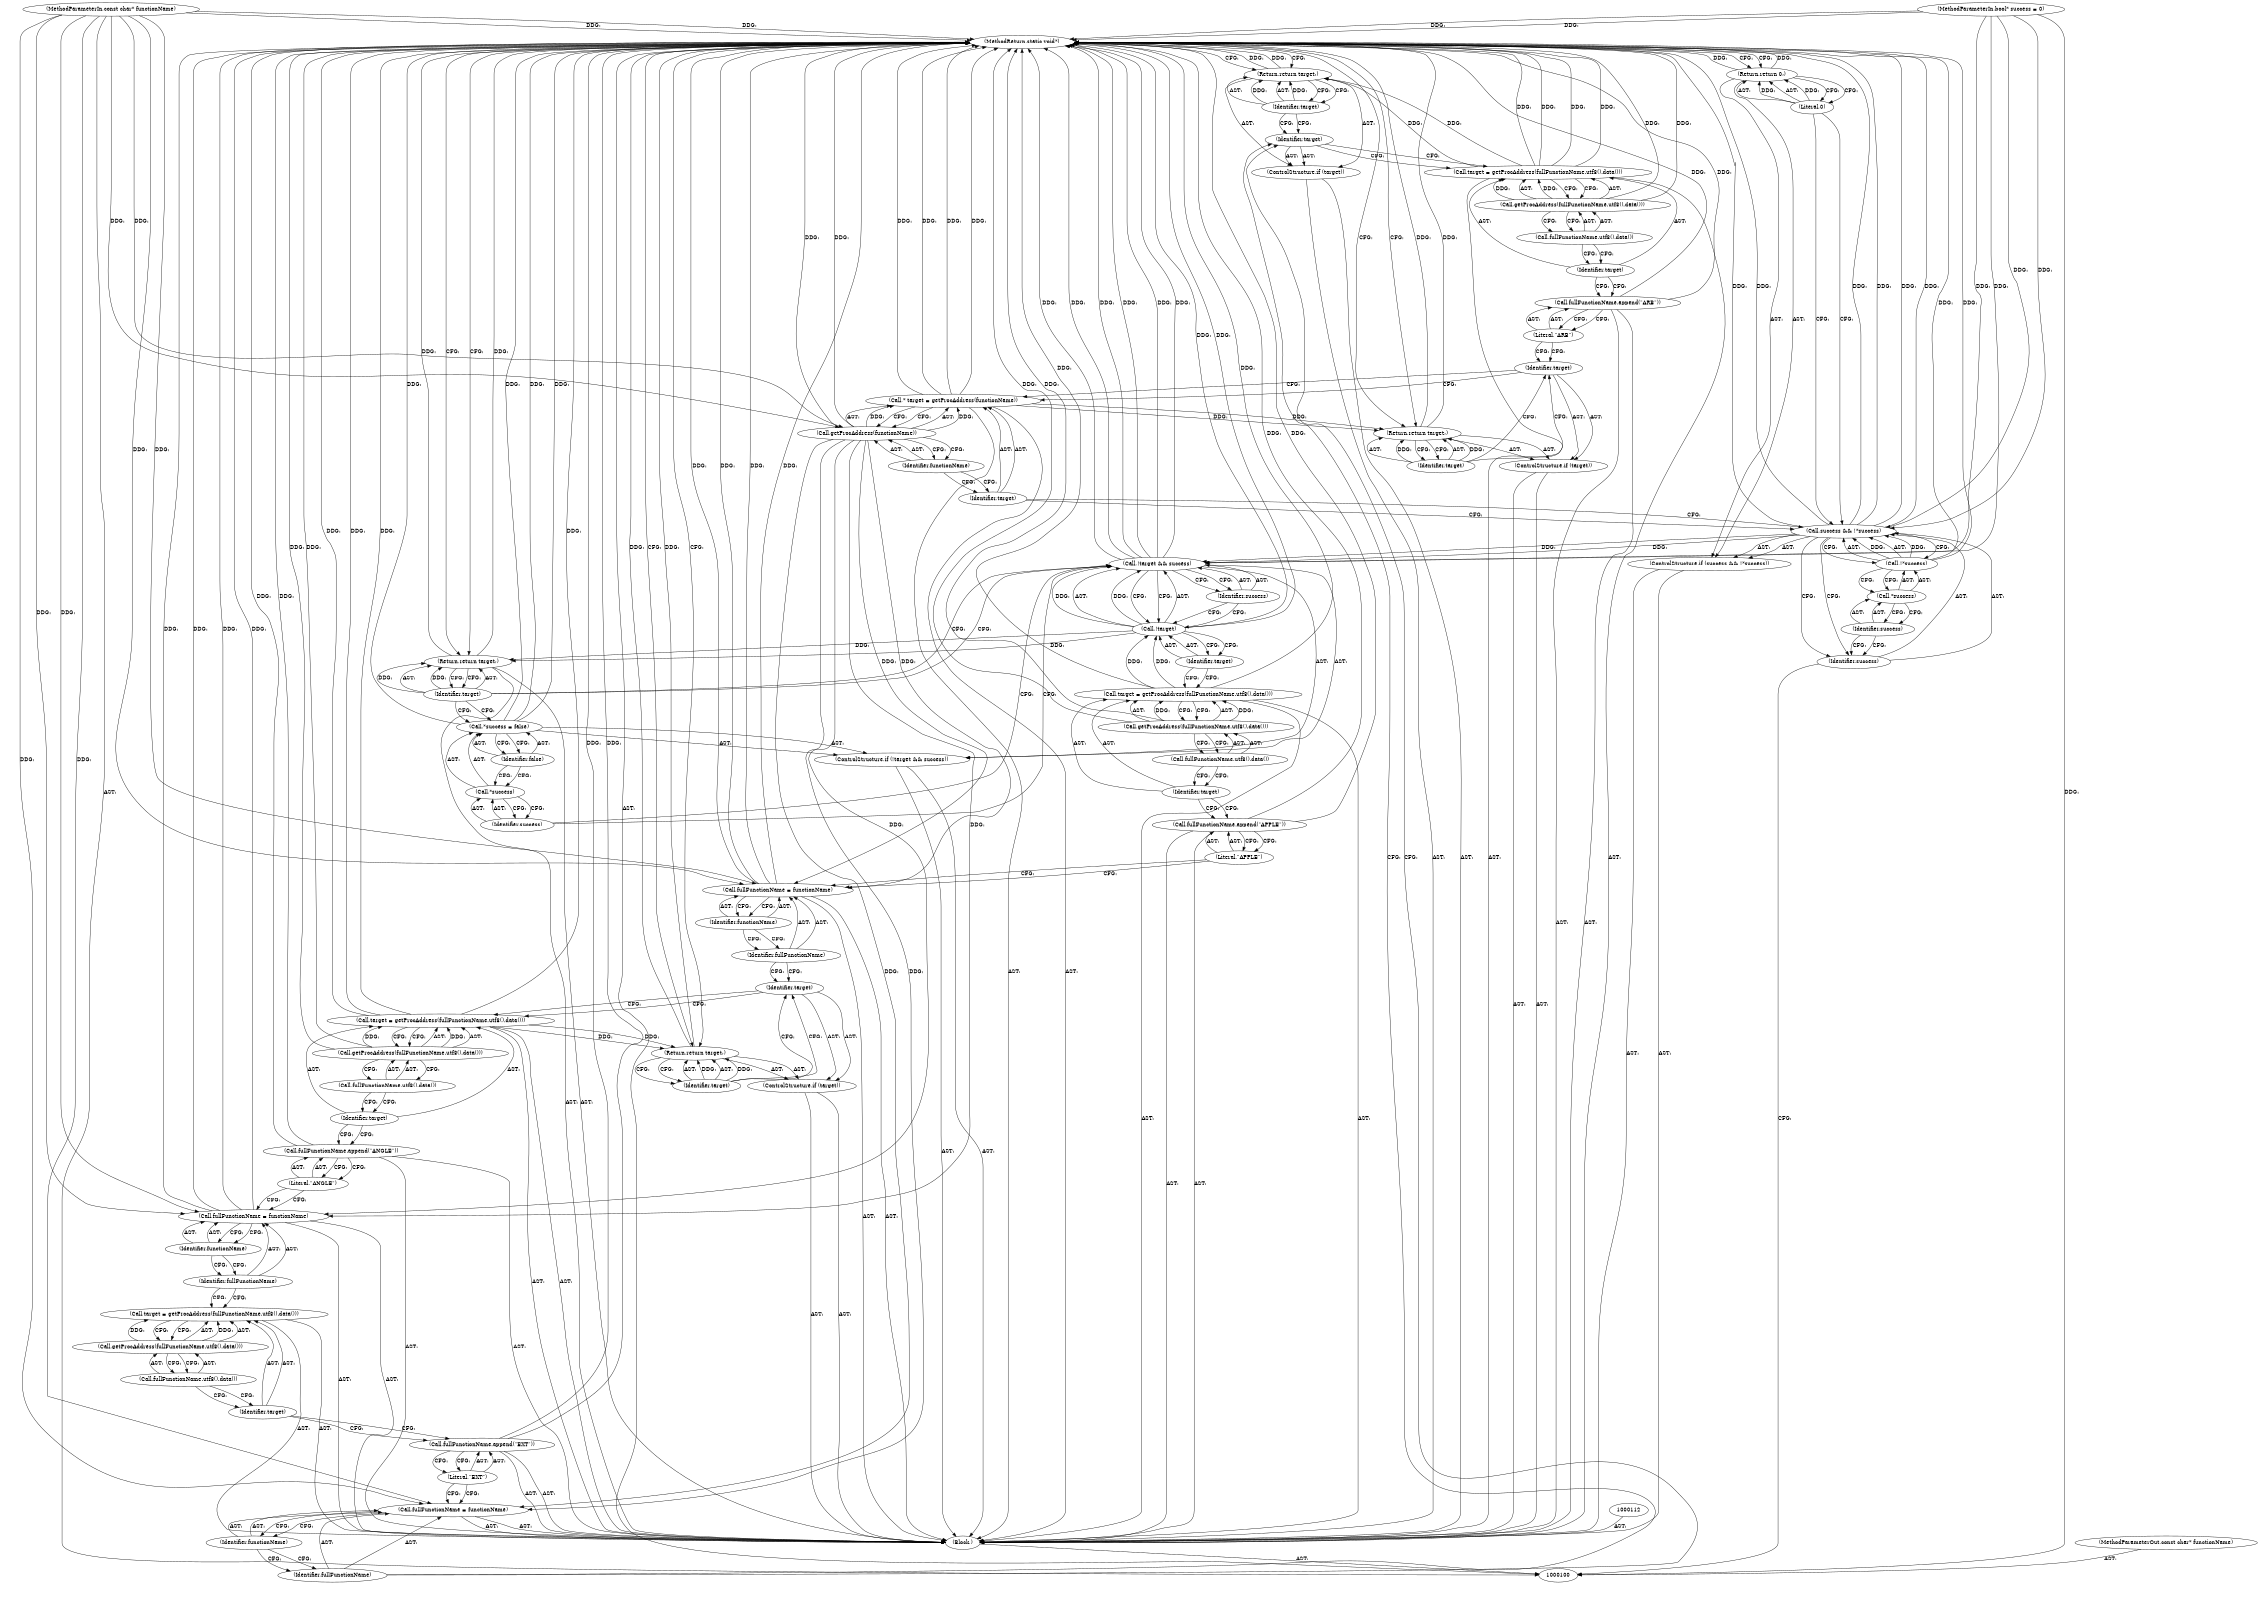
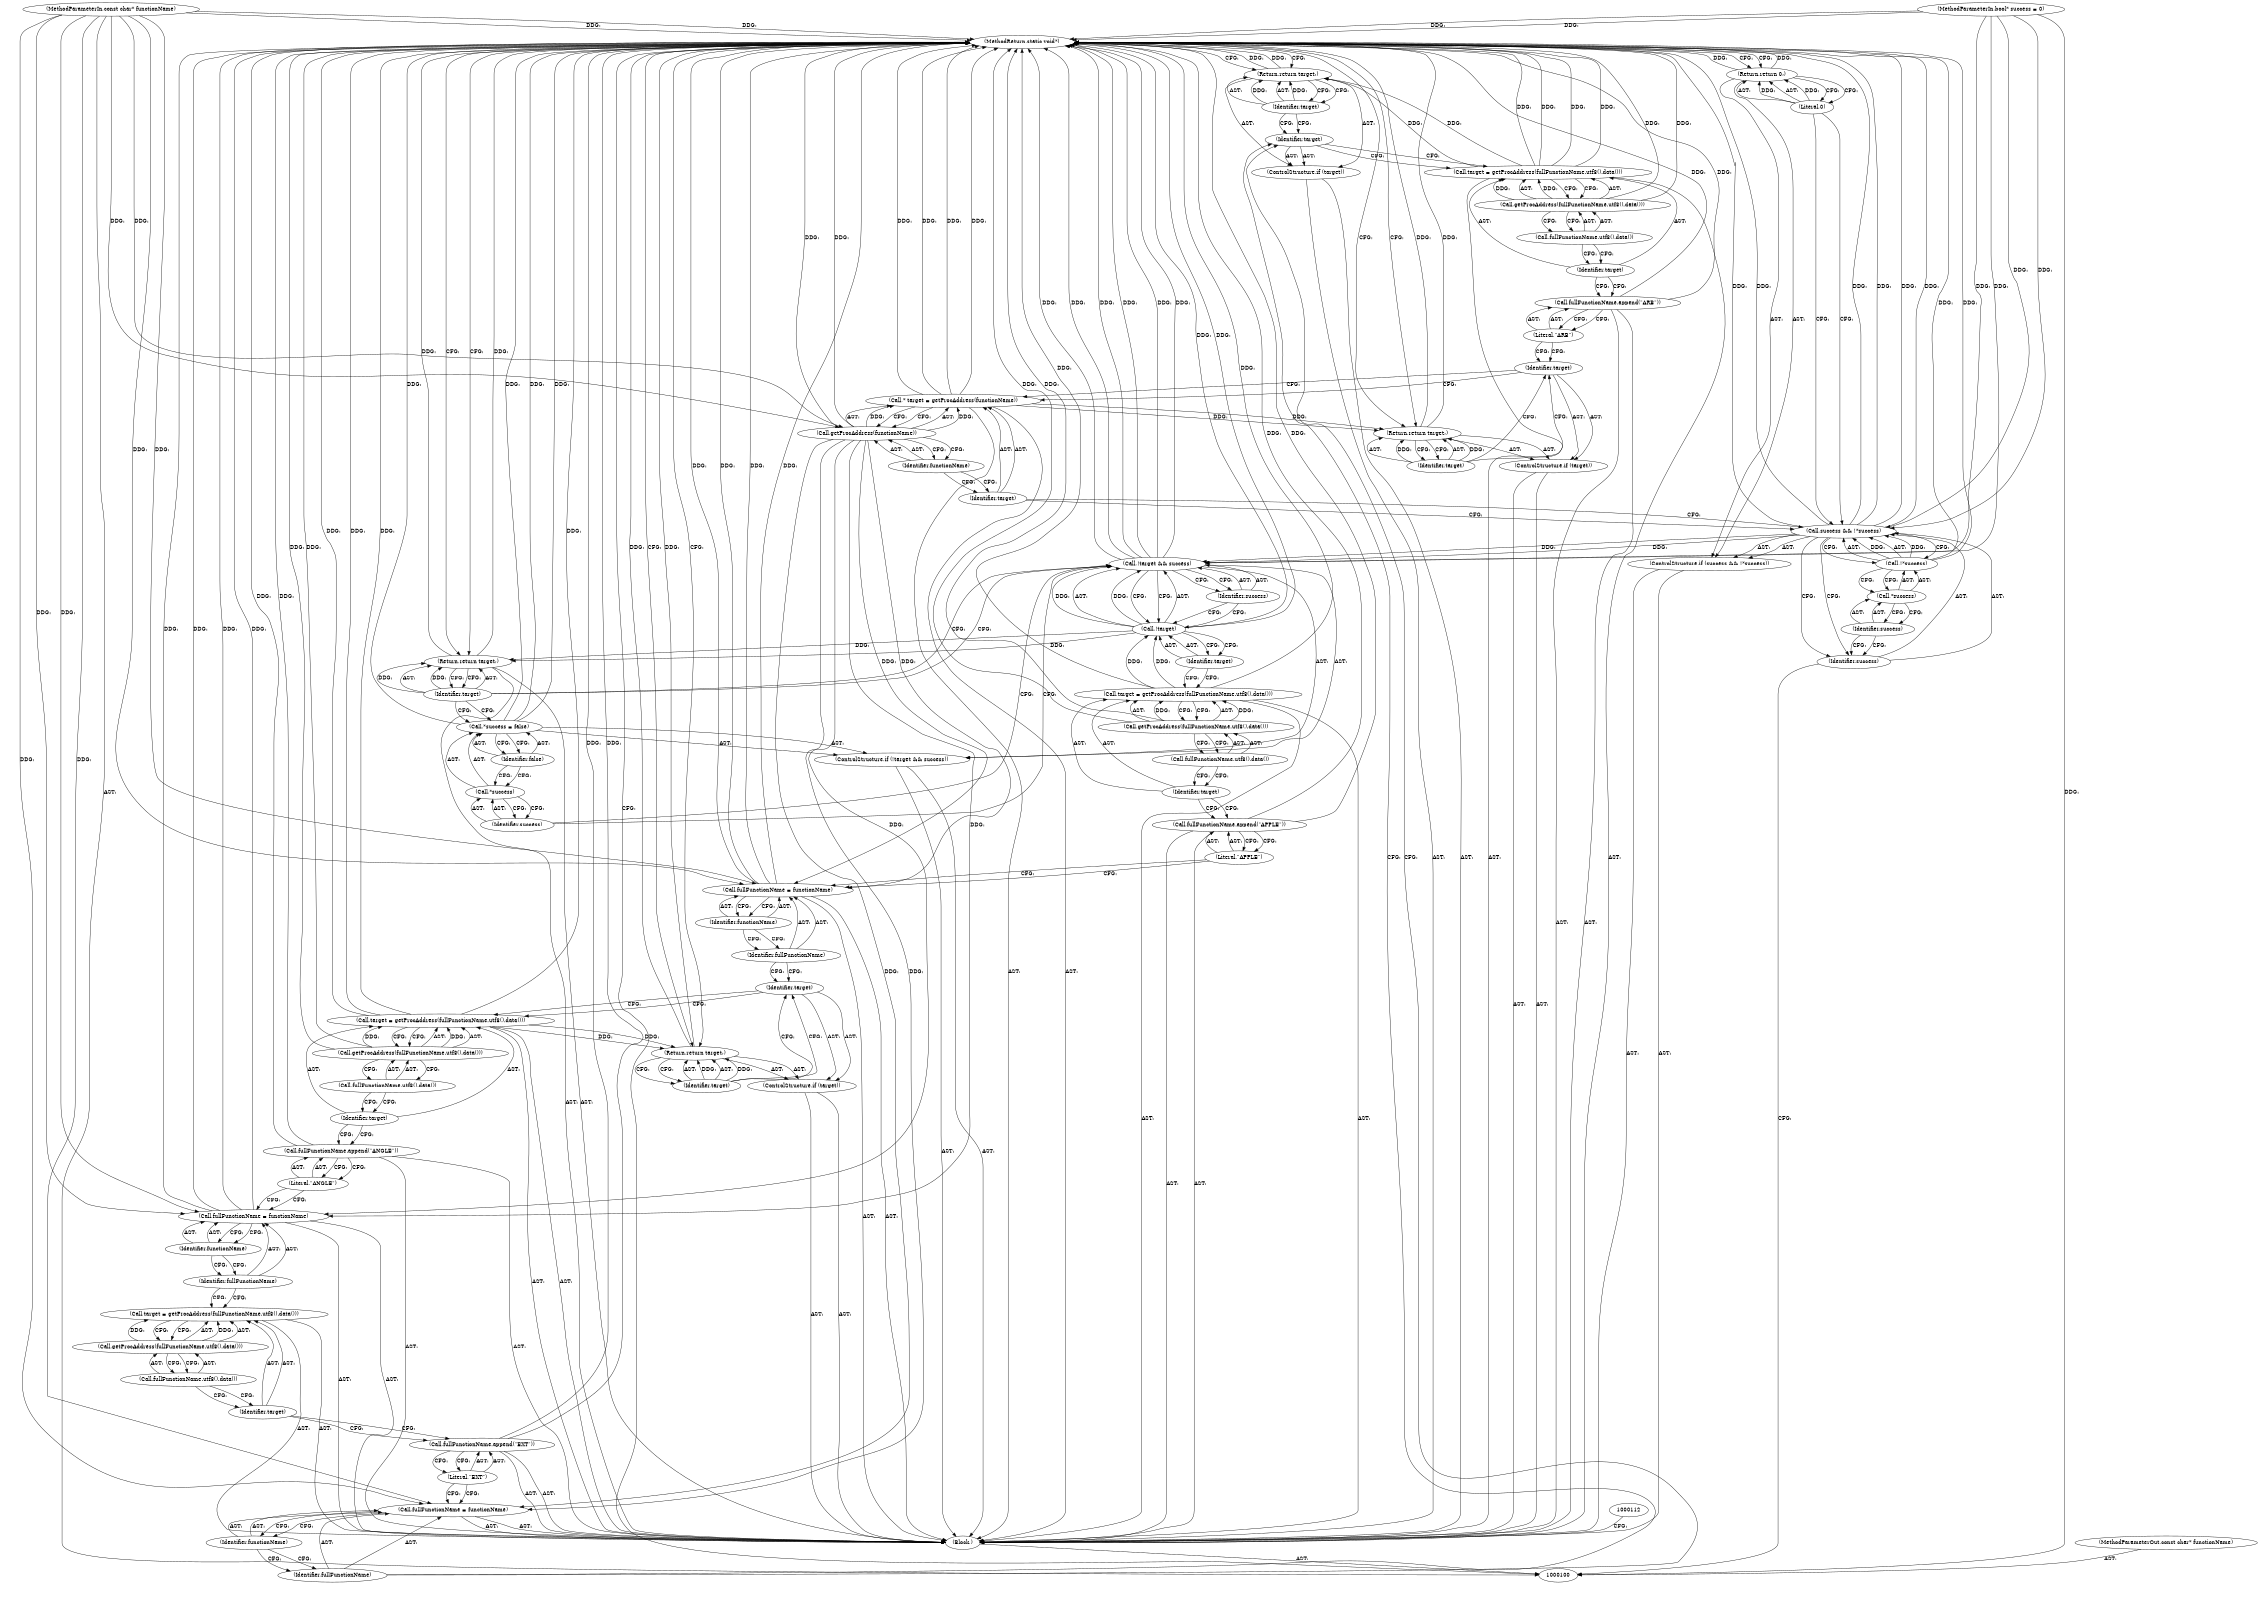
edge "(MethodReturn,static void*)" -> "1000100": label "AST: " -> "CFG: "
edge "1000112" -> "(Block,)": label "AST: " -> "CFG: "
